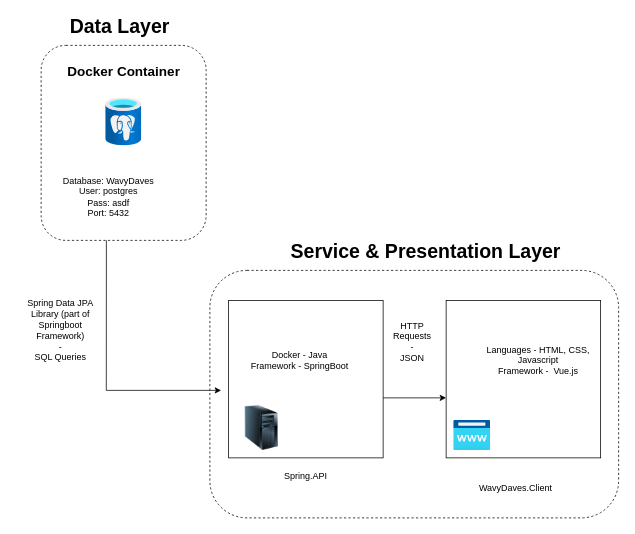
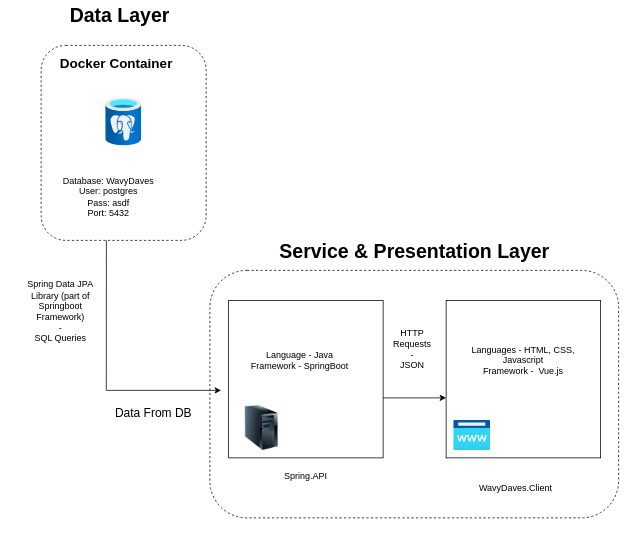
node "Data Layer": moved (120, 27) -> (120, 15)
node "Docker Container": moved (123, 72) -> (116, 64)
node "Service & Presentation Layer": moved (425, 252) -> (414, 252)
node "Spring Data JPA Library (part of Springboot Framework) - SQL Queries": moved (60, 330) -> (60, 312)
node "HTTP Requests - JSON": moved (412, 342) -> (412, 349)
node "Docker - Java Framework - SpringBoot": label "Docker - Java Framework - SpringBoot" -> "Language - Java Framework - SpringBoot"
node "Languages - HTML, CSS, Javascript Framework - Vue.js": moved (538, 360) -> (523, 360)
node "Data From DB": added
